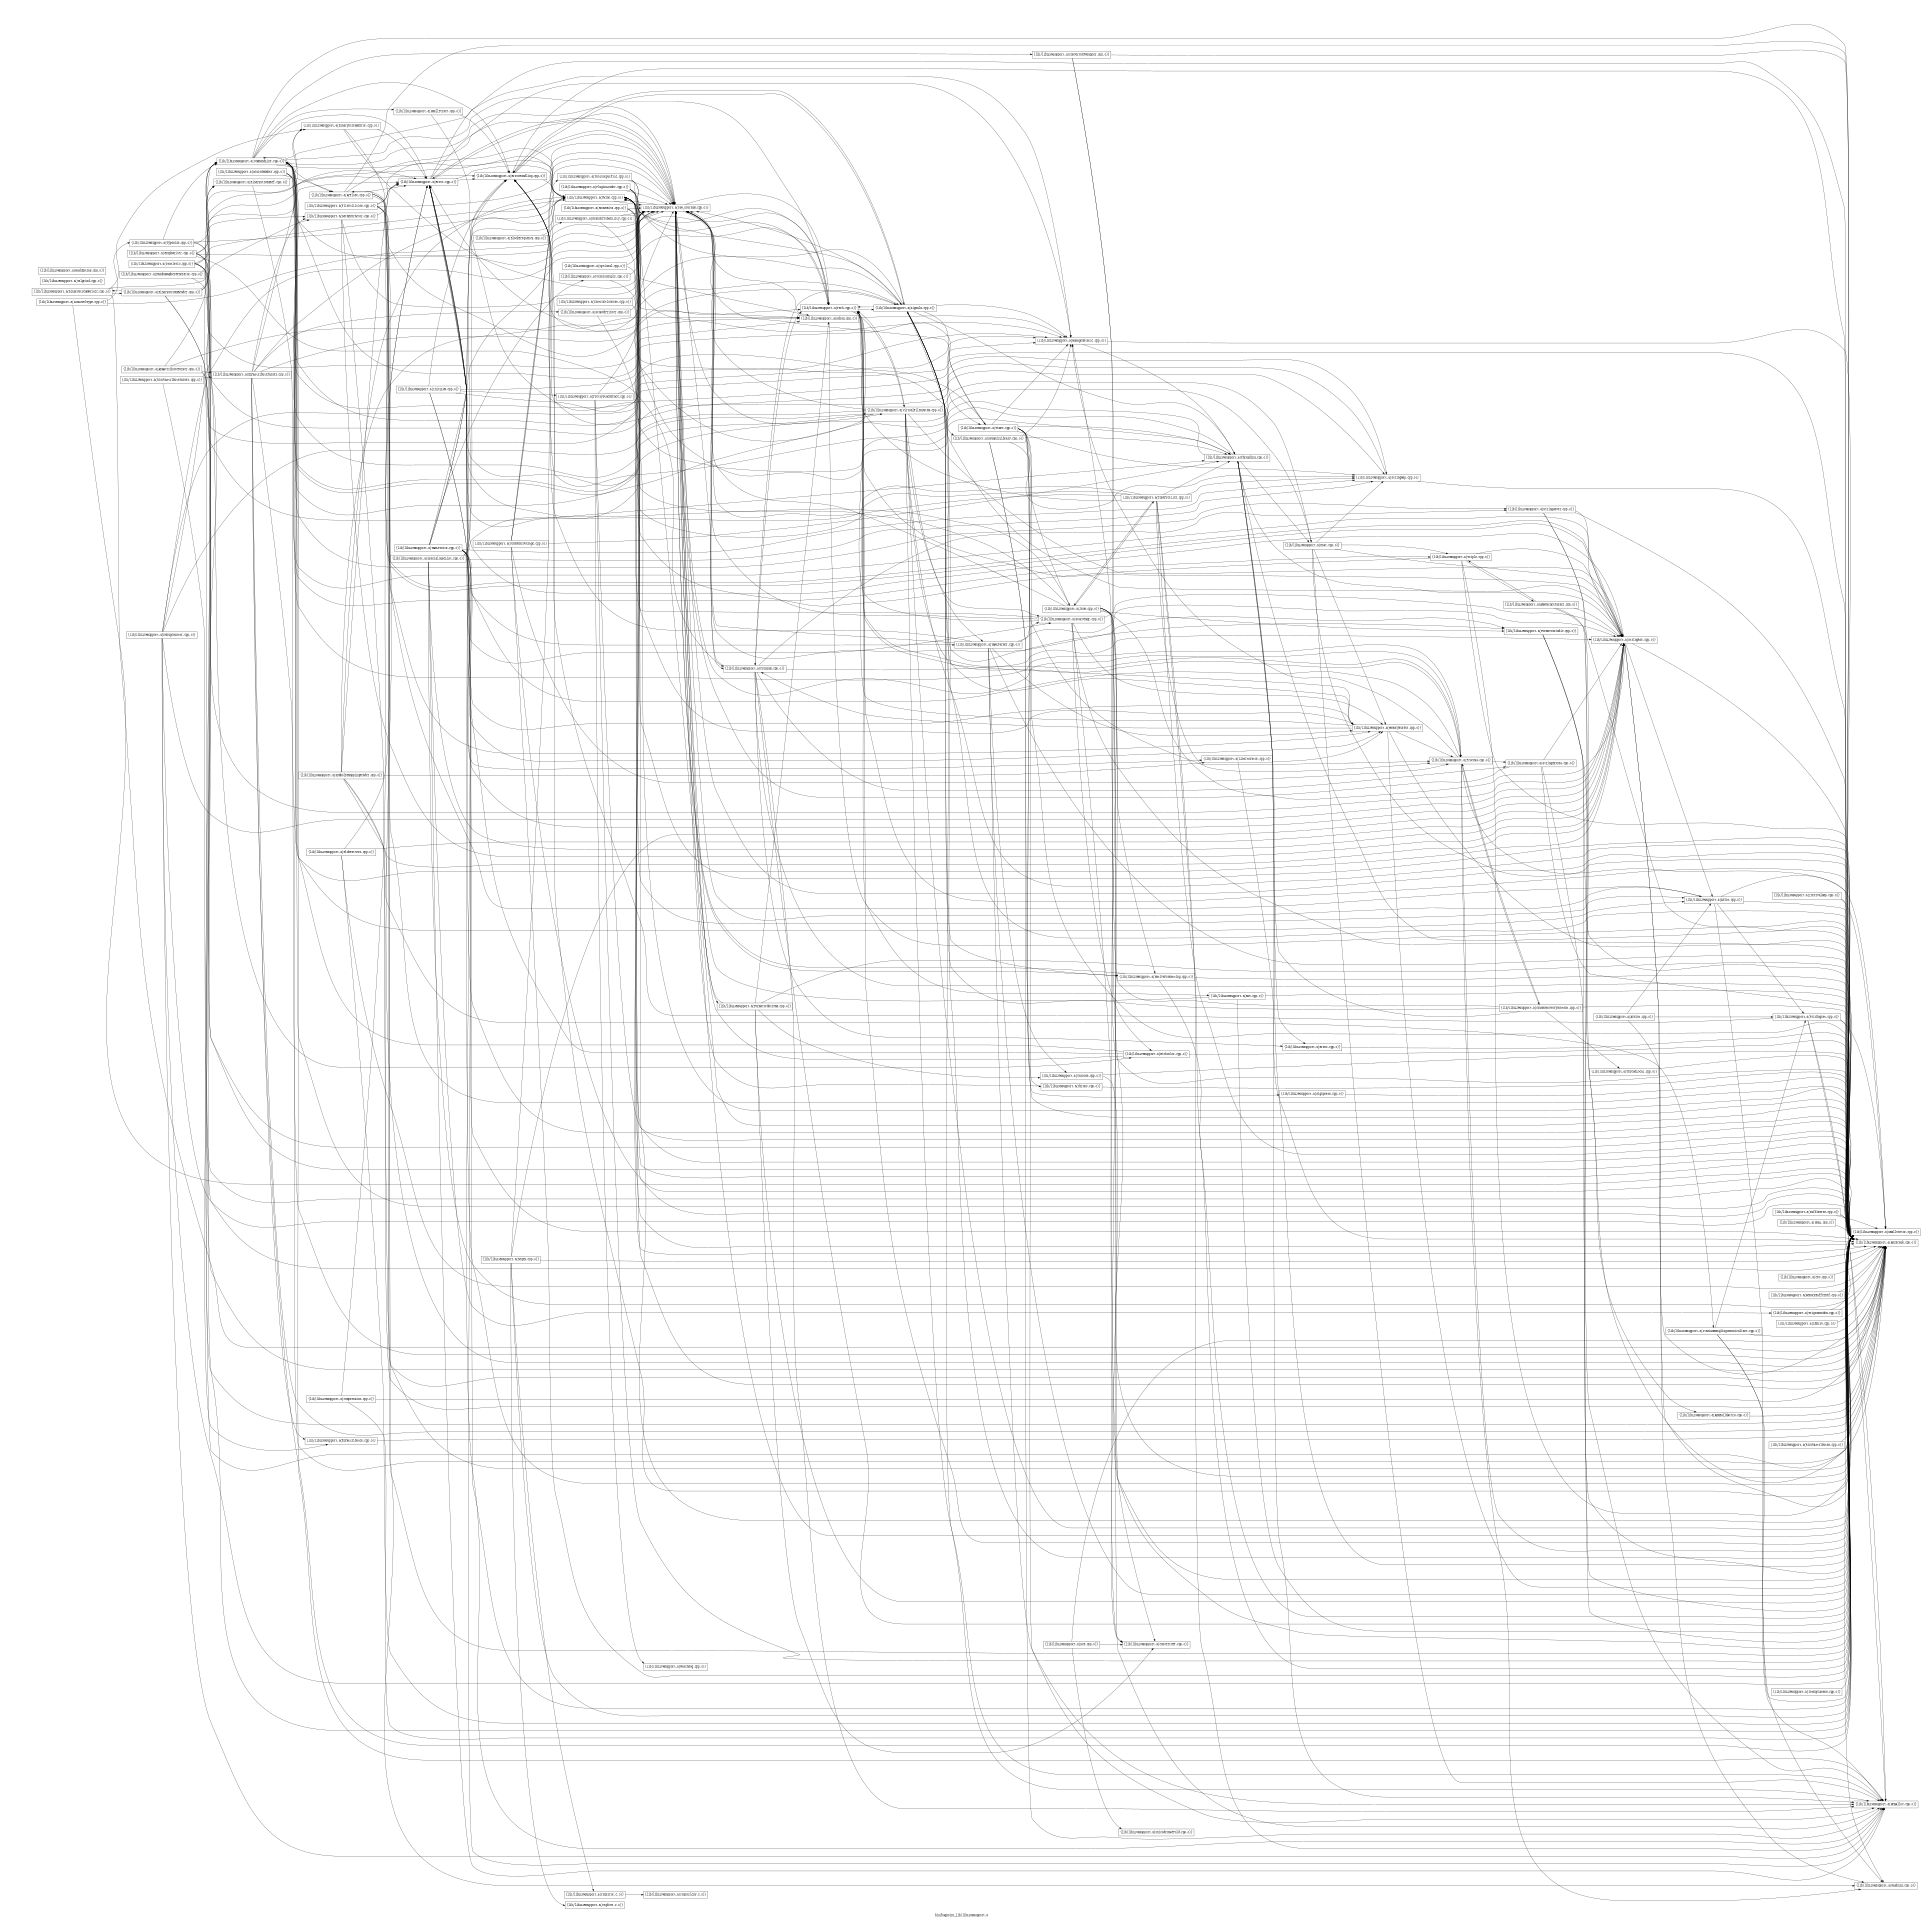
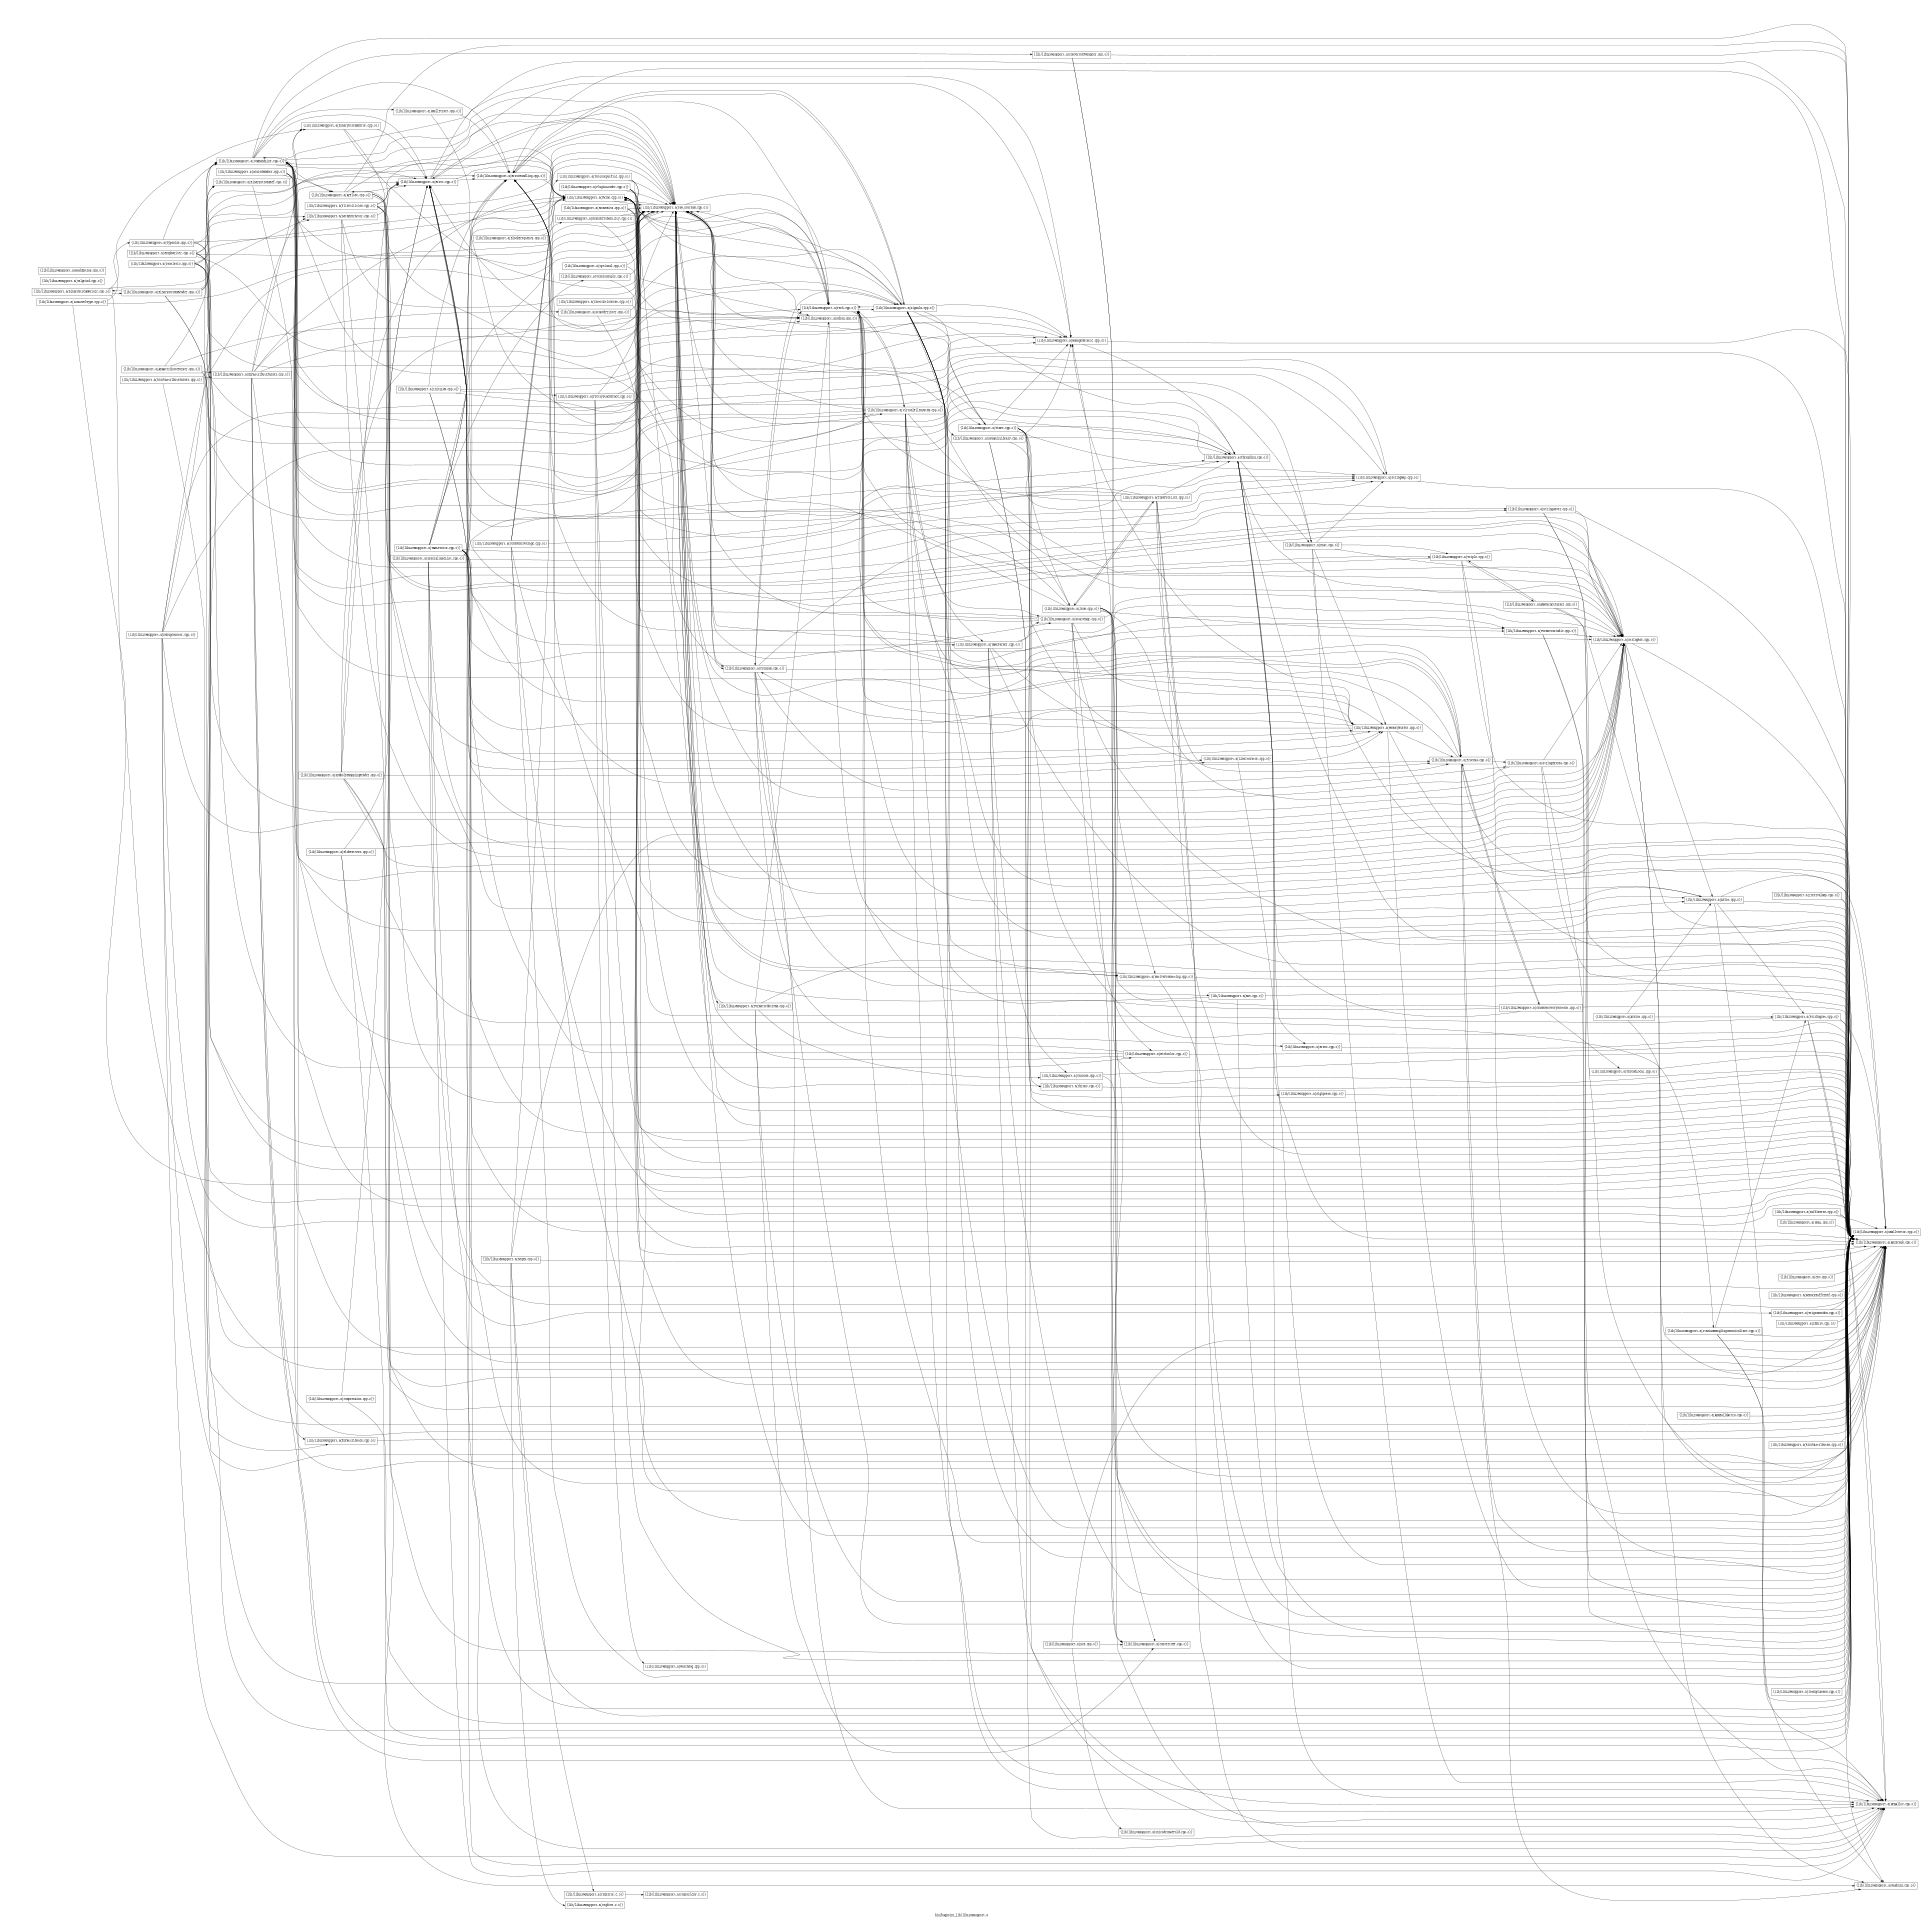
node "{lib/libLLVMSupport.a(RandomNumberGenerator.cpp.o)}": removed
edge "{lib/libLLVMSupport.a(VirtualFileSystem.cpp.o)}" -> "{lib/libLLVMSupport.a(Error.cpp.o)}": removed
edge "{lib/libLLVMSupport.a(FormatVariadic.cpp.o)}" -> "{lib/libLLVMSupport.a(ARMBuildAttrs.cpp.o)}": now "{lib/libLLVMSupport.a(FormatVariadic.cpp.o)}" -> "{lib/libLLVMSupport.a(StringRef.cpp.o)}"
edge "{lib/libLLVMSupport.a(Compression.cpp.o)}" -> "{lib/libLLVMSupport.a(ABIBreak.cpp.o)}": removed
